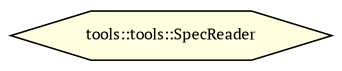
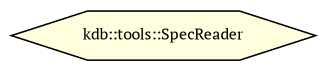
node "tools::tools::SpecReader": label "tools::tools::SpecReader" -> "kdb::tools::SpecReader"
